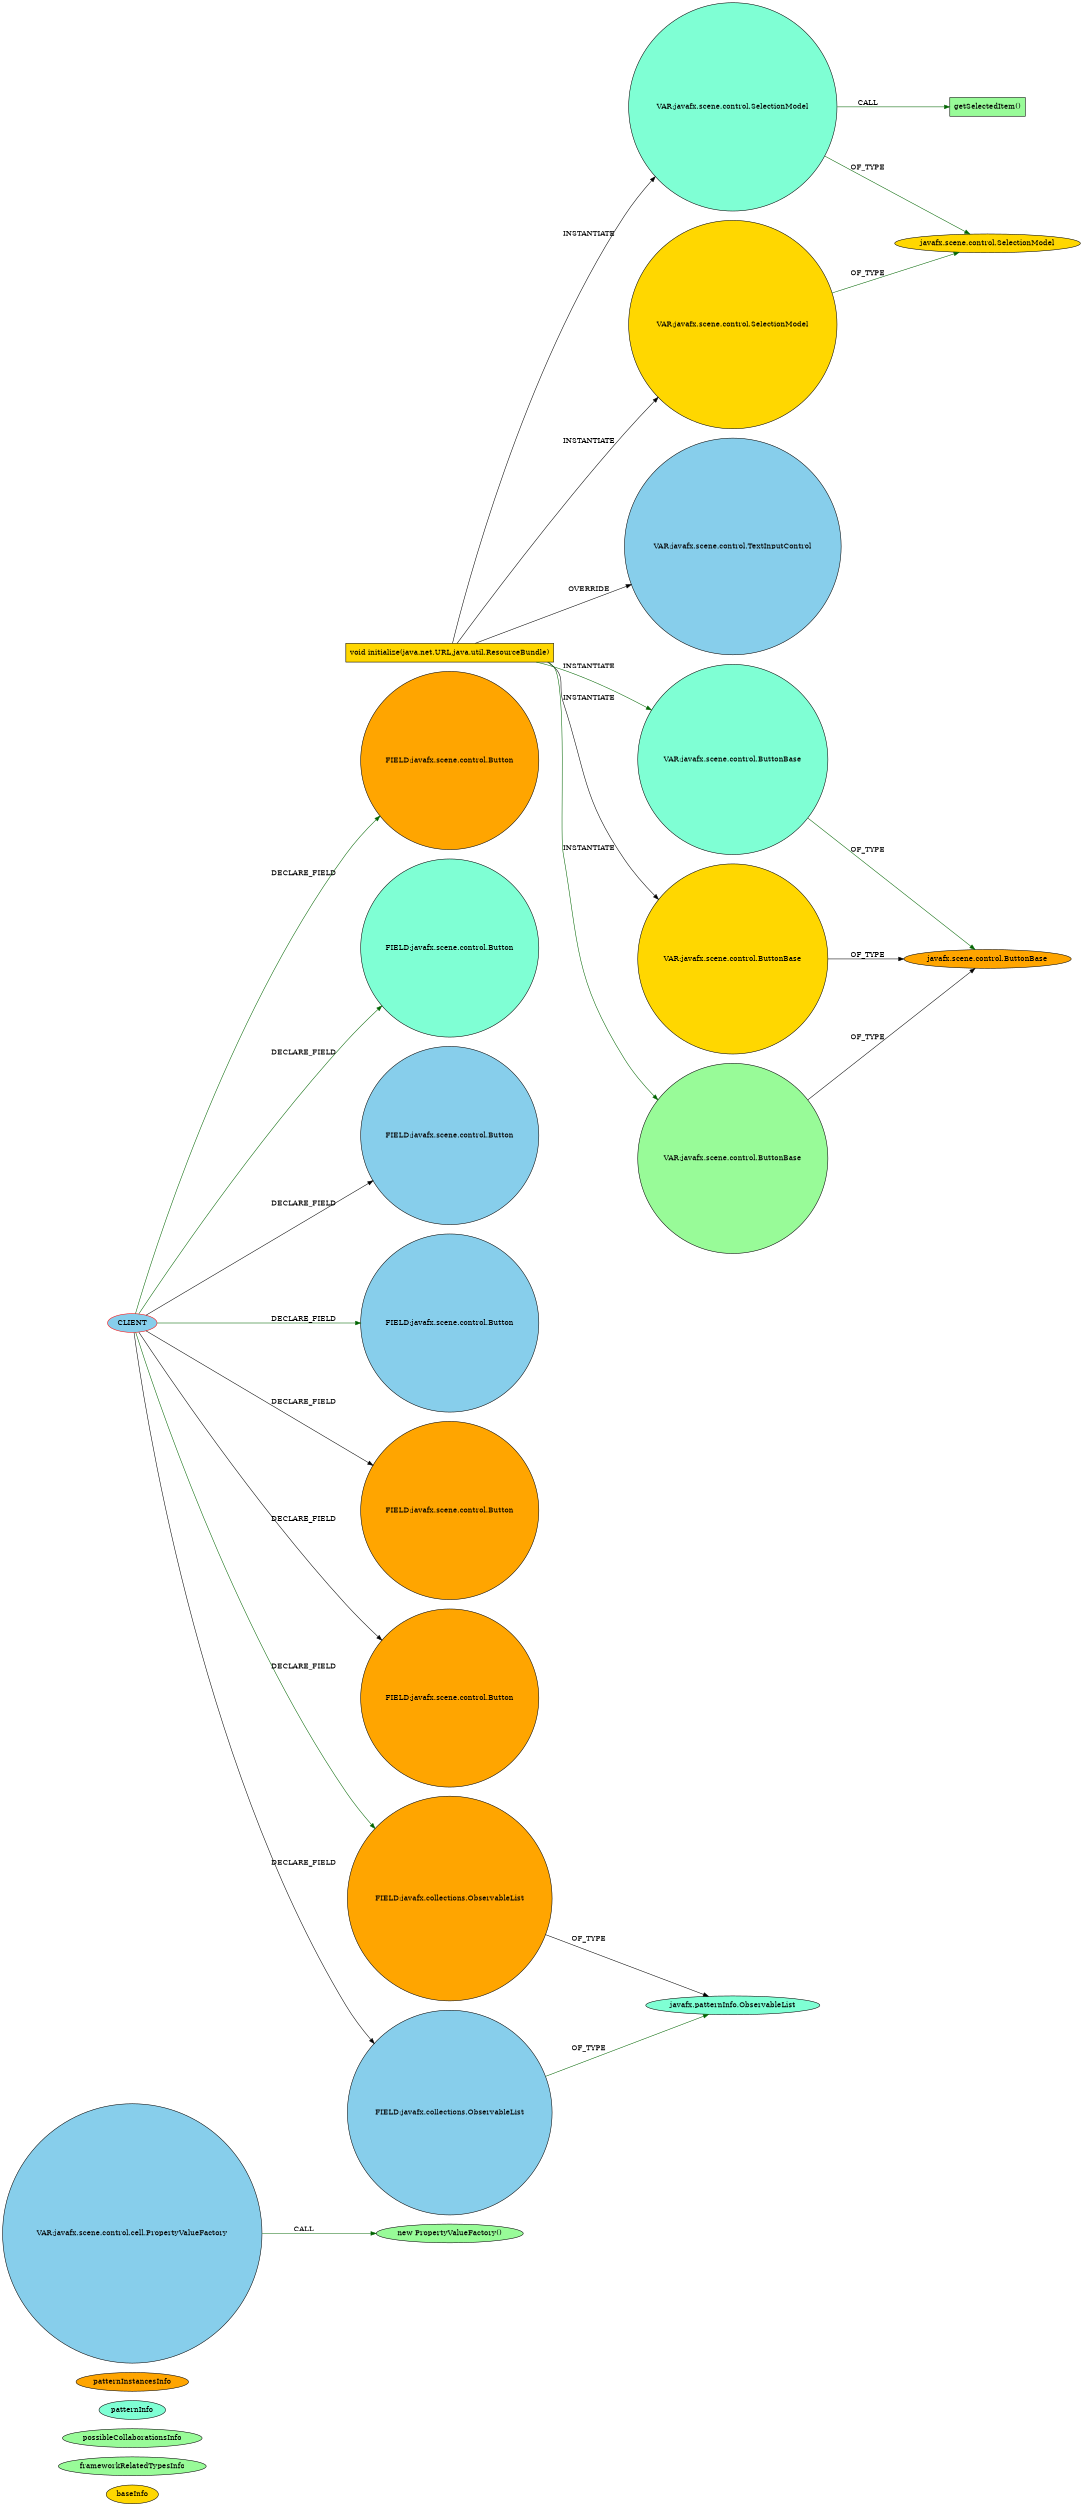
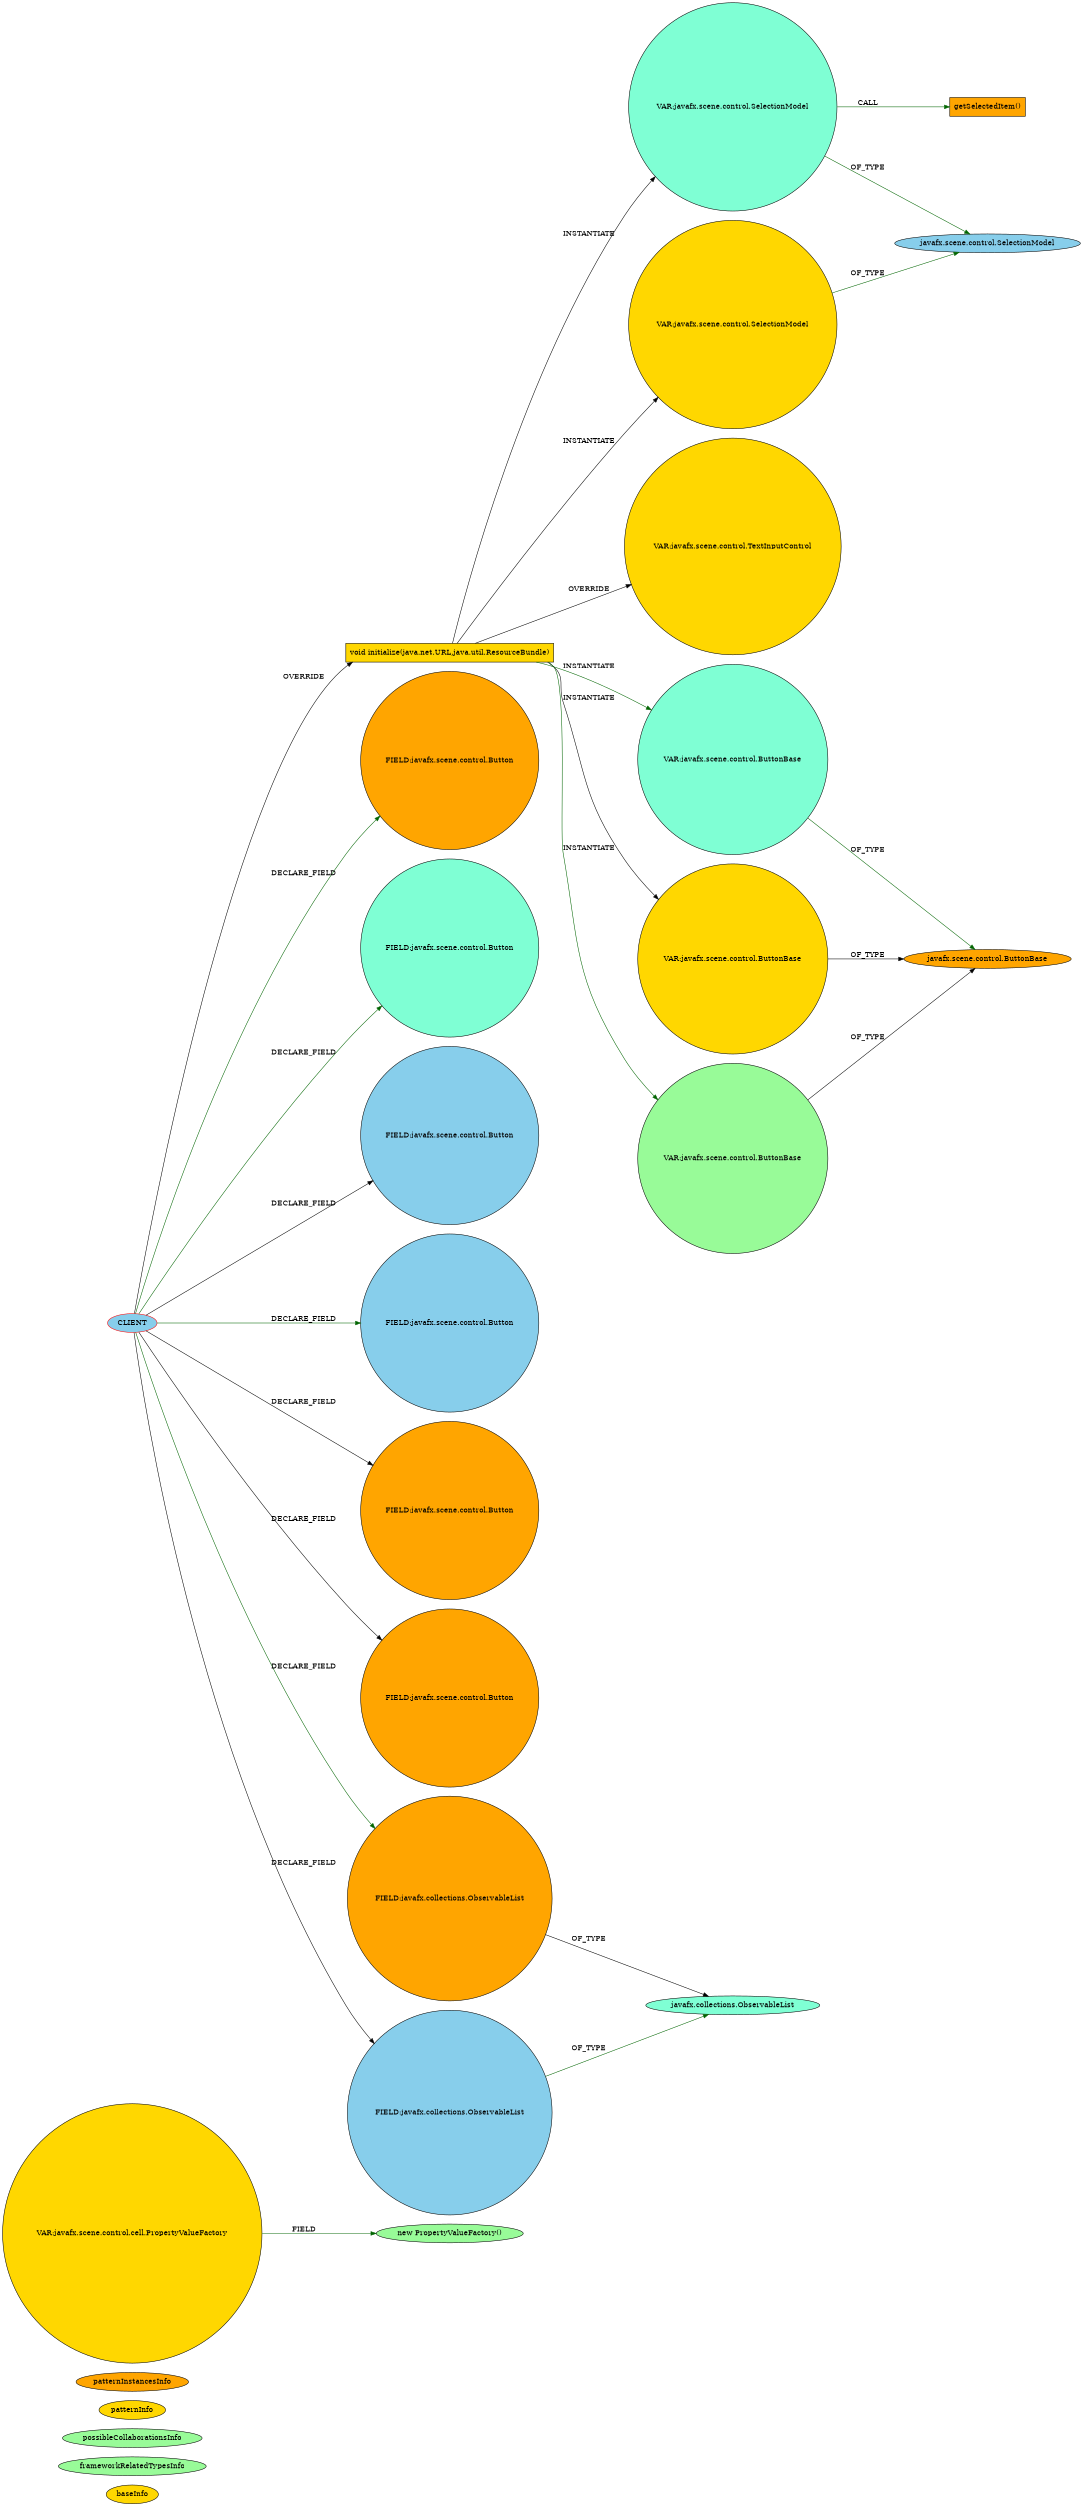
node "getSelectedItem()": fillcolor palegreen -> orange
node "javafx.scene.control.SelectionModel": fillcolor gold -> skyblue
node "VAR:javafx.scene.control.TextInputControl": fillcolor skyblue -> gold
edge "CLIENT" -> "void initialize(java.net.URL,java.util.ResourceBundle)": added, label "OVERRIDE"
node "javafx.patternInfo.ObservableList": label "javafx.patternInfo.ObservableList" -> "javafx.collections.ObservableList"
edge "VAR:javafx.scene.control.cell.PropertyValueFactory" -> "new PropertyValueFactory()": label "CALL" -> "FIELD"
node "VAR:javafx.scene.control.cell.PropertyValueFactory": fillcolor skyblue -> gold
node "patternInfo": fillcolor aquamarine -> gold
